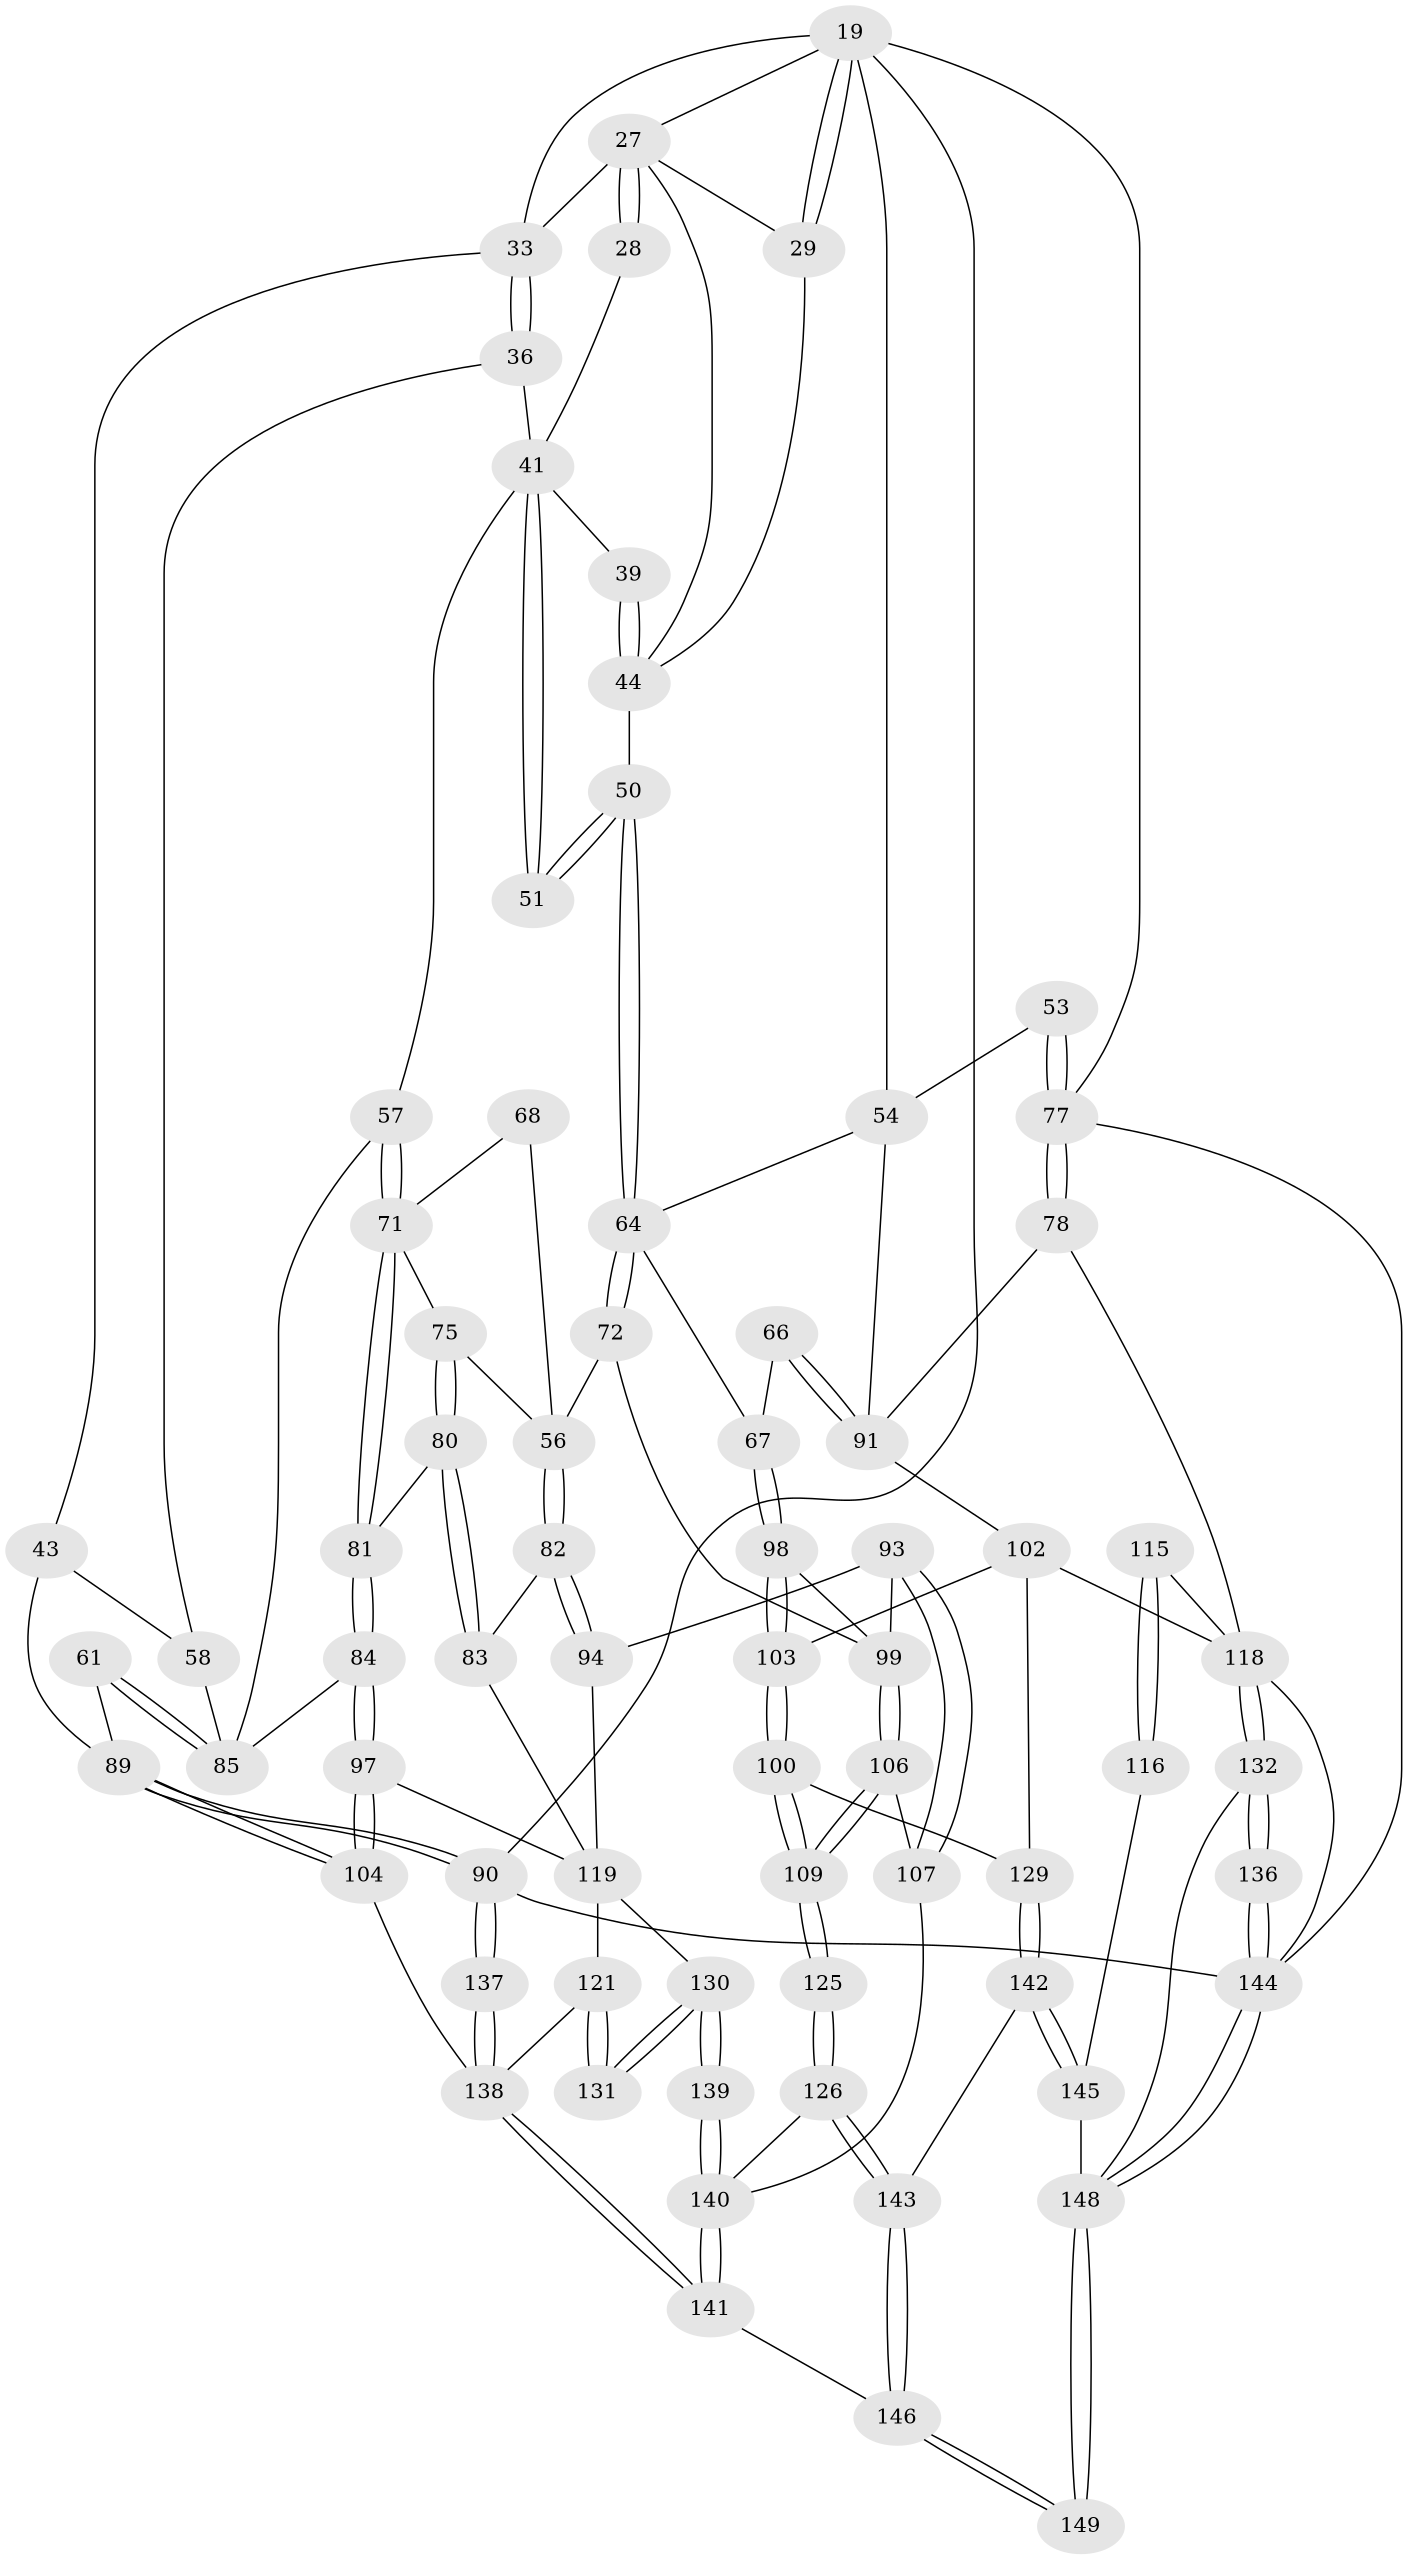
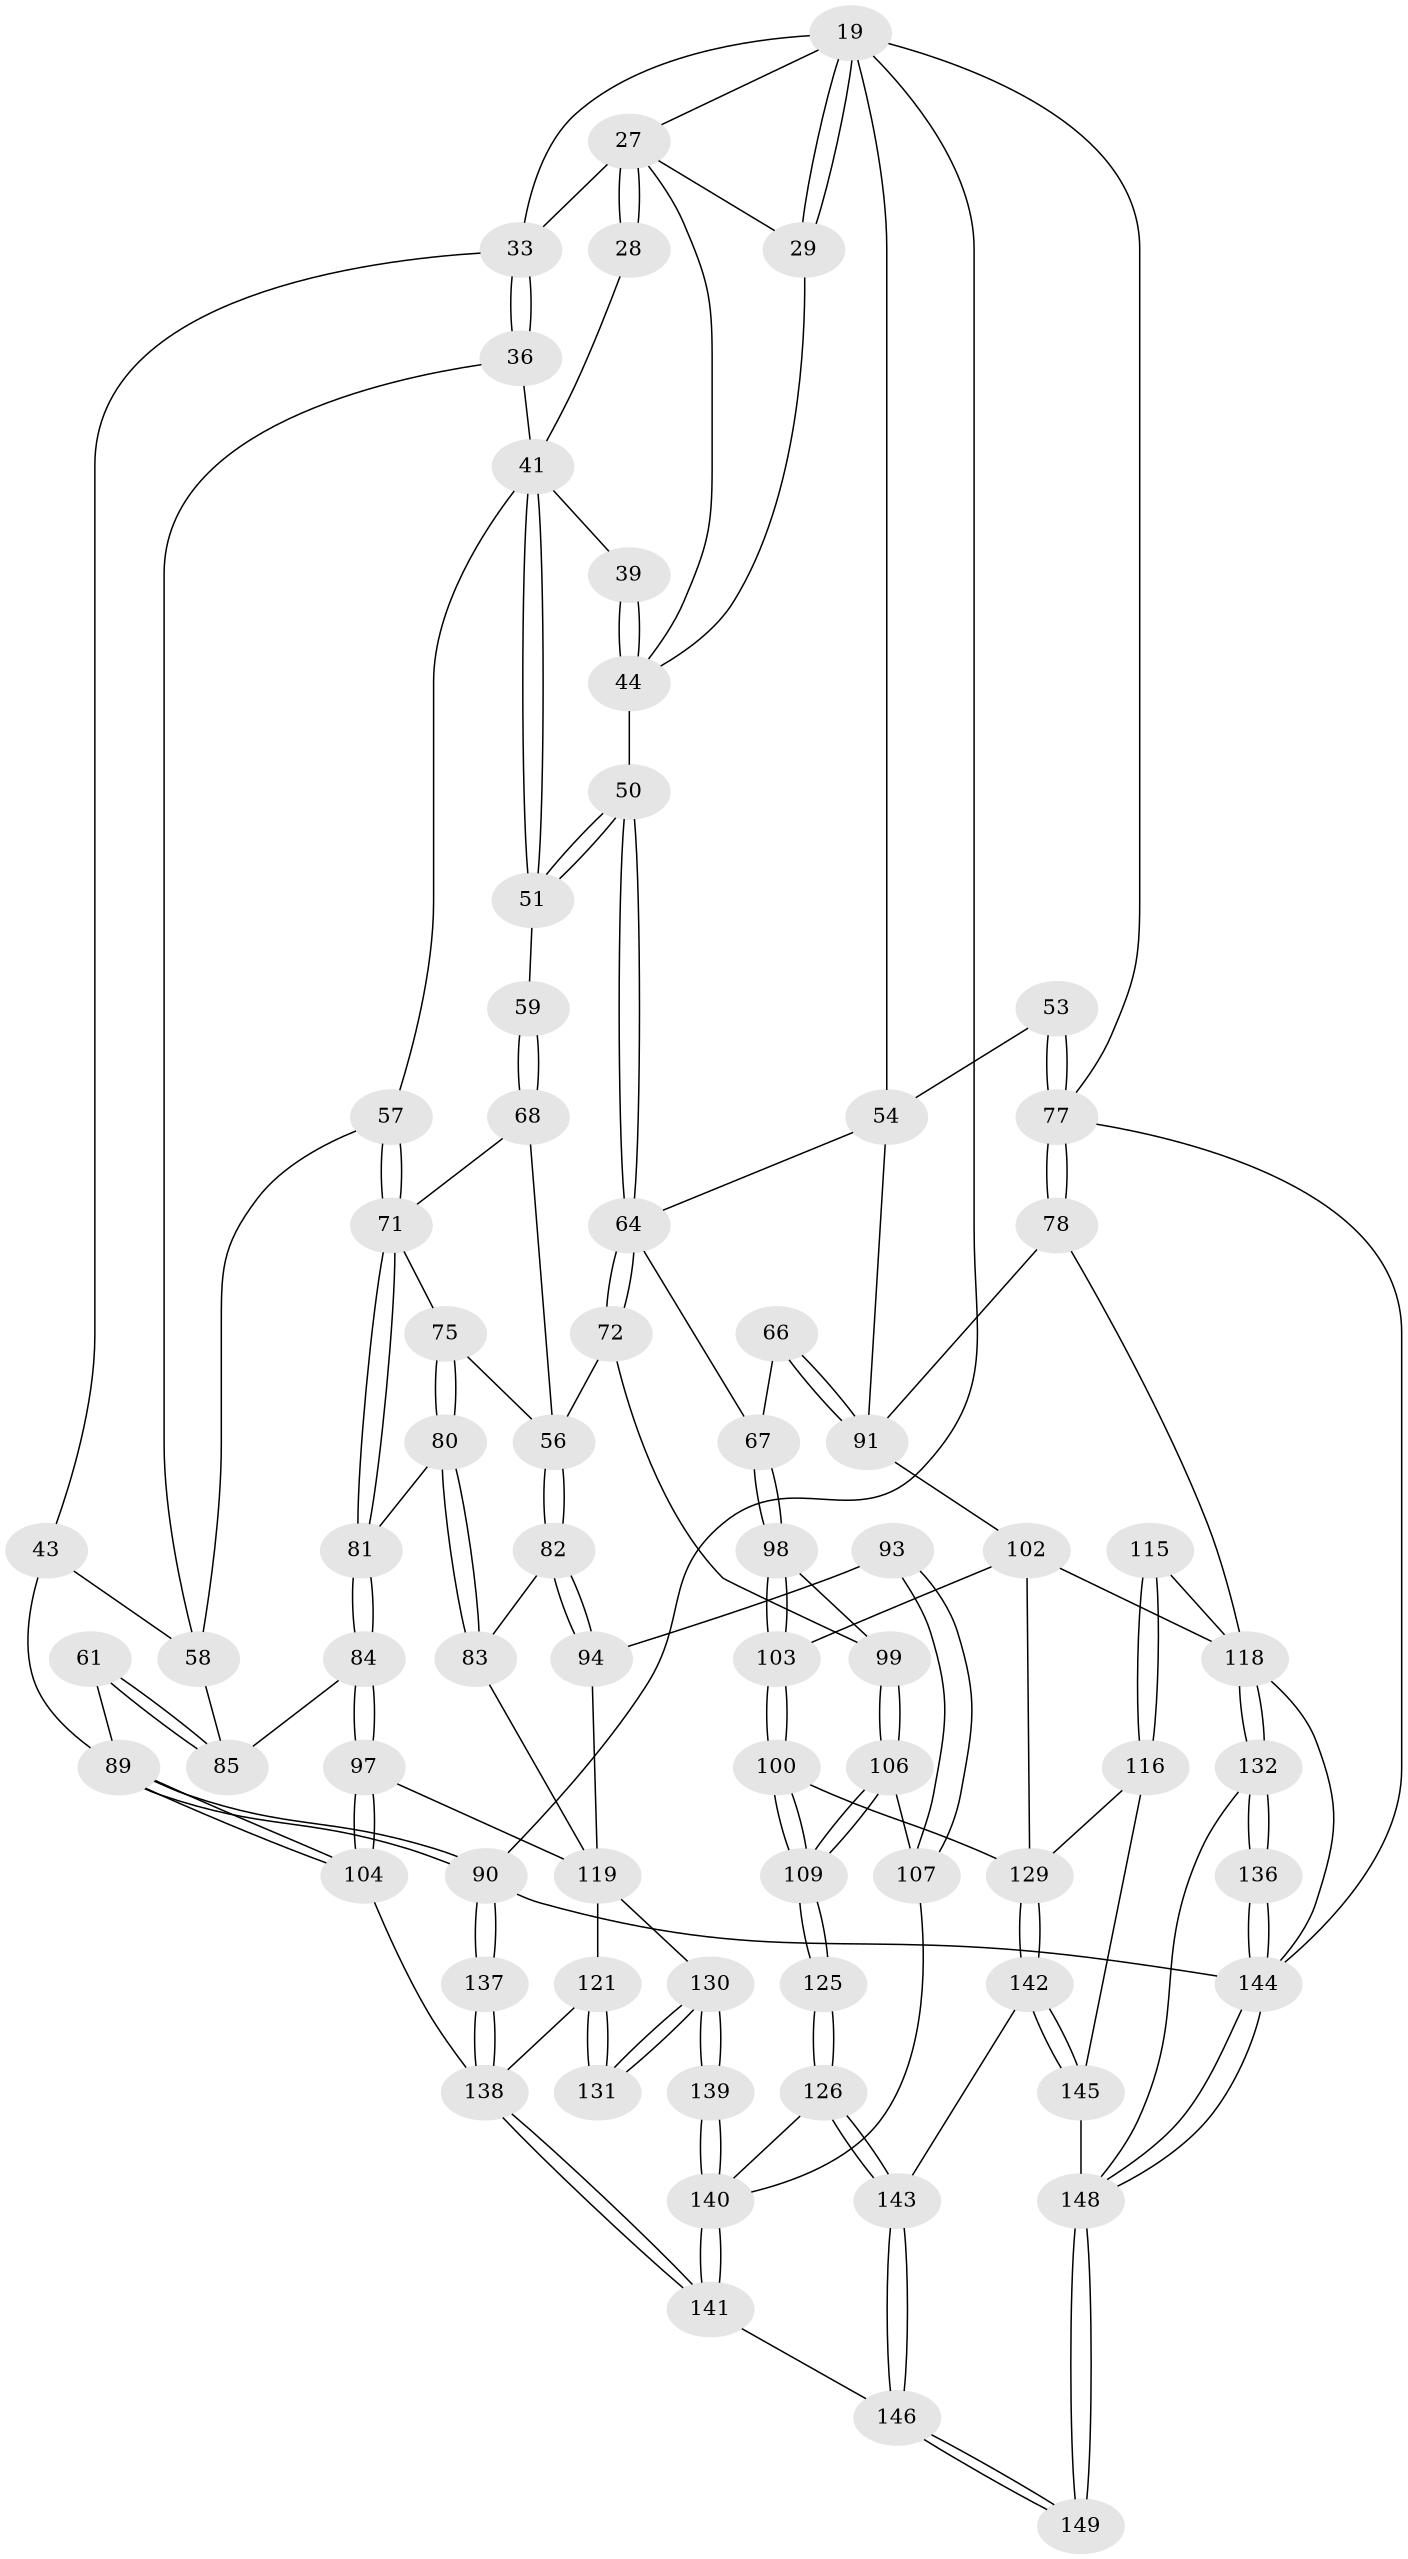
node "59": added
edge "57" -- "85": now "57" -- "58"
edge "93" -- "99": removed
edge "116" -- "129": added
